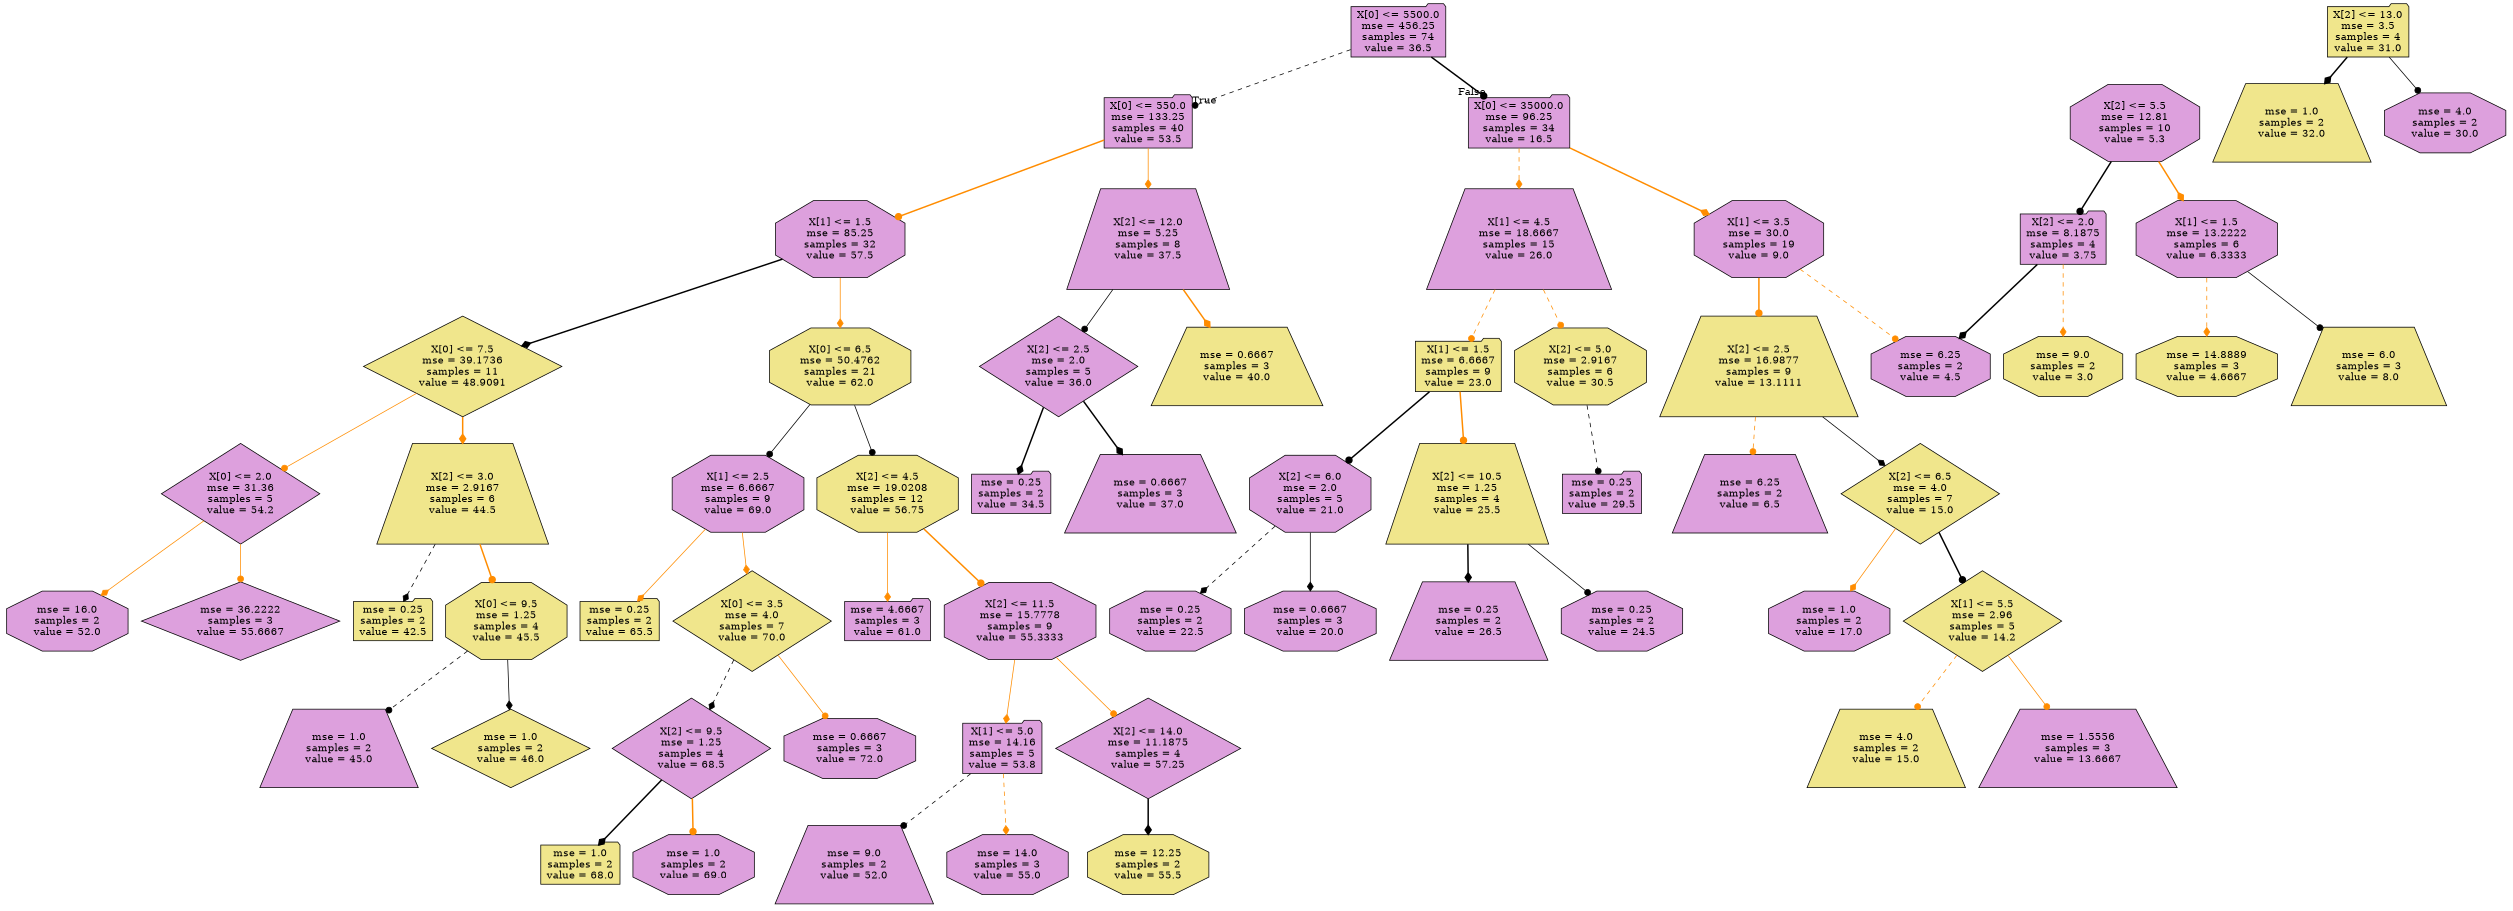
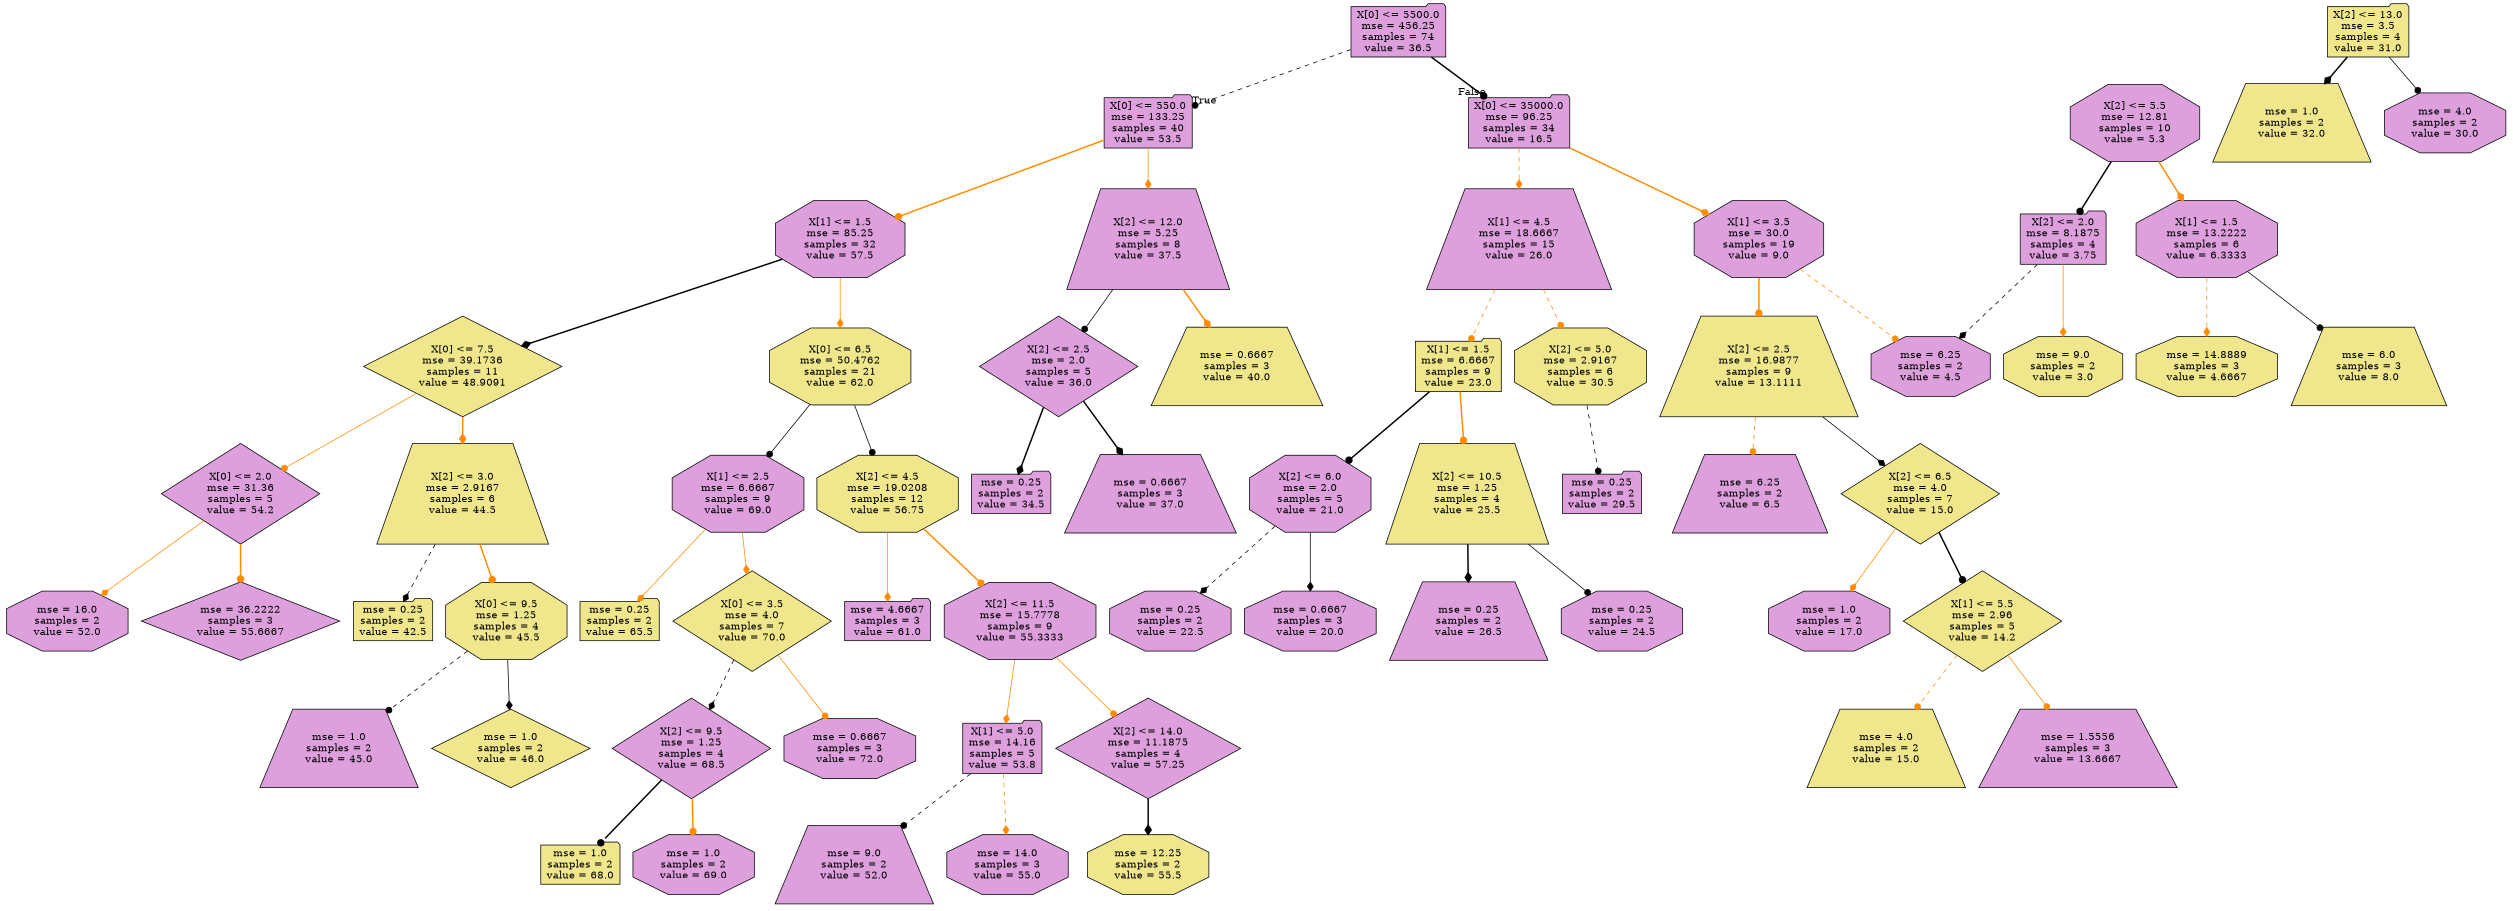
edge "X[2] <= 2.0 mse = 8.1875 samples = 4 value = 3.75" -> "mse = 9.0 samples = 2 value = 3.0": style dashed -> solid
edge "X[2] <= 2.0 mse = 8.1875 samples = 4 value = 3.75" -> "mse = 6.25 samples = 2 value = 4.5": style bold -> dashed
edge "X[0] <= 2.0 mse = 31.36 samples = 5 value = 54.2" -> "mse = 36.2222 samples = 3 value = 55.6667": style solid -> bold
edge "X[2] <= 9.5 mse = 1.25 samples = 4 value = 68.5" -> "mse = 1.0 samples = 2 value = 68.0": arrowhead diamond -> dot
